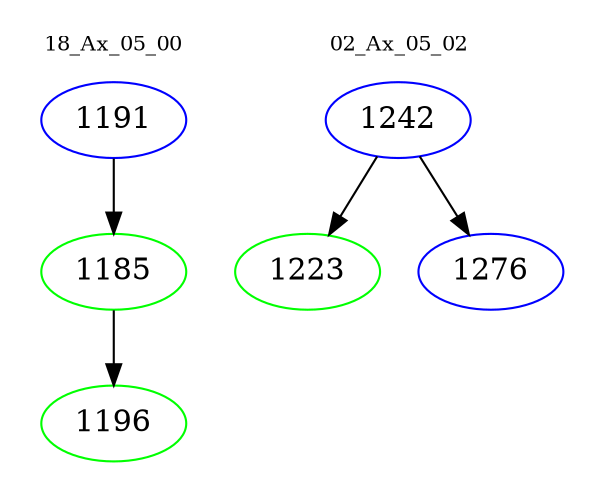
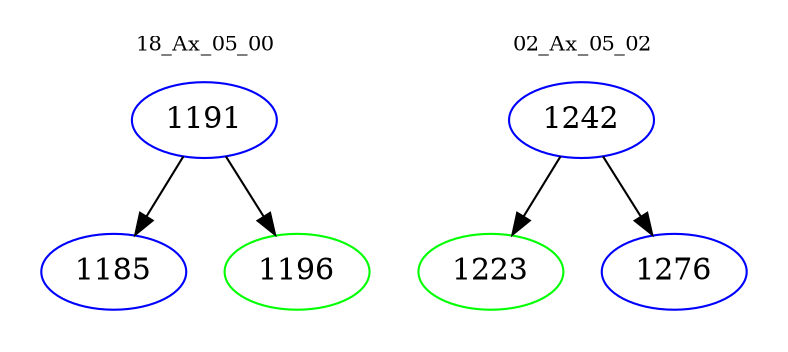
node "1185": color green -> blue
edge "1185" -> "1196": now "1191" -> "1196"
